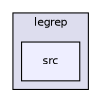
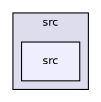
cluster "legrep": label "legrep" -> "src"
